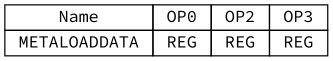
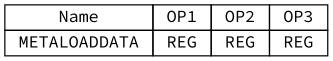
node "Name": text "OP0" -> "OP1"
